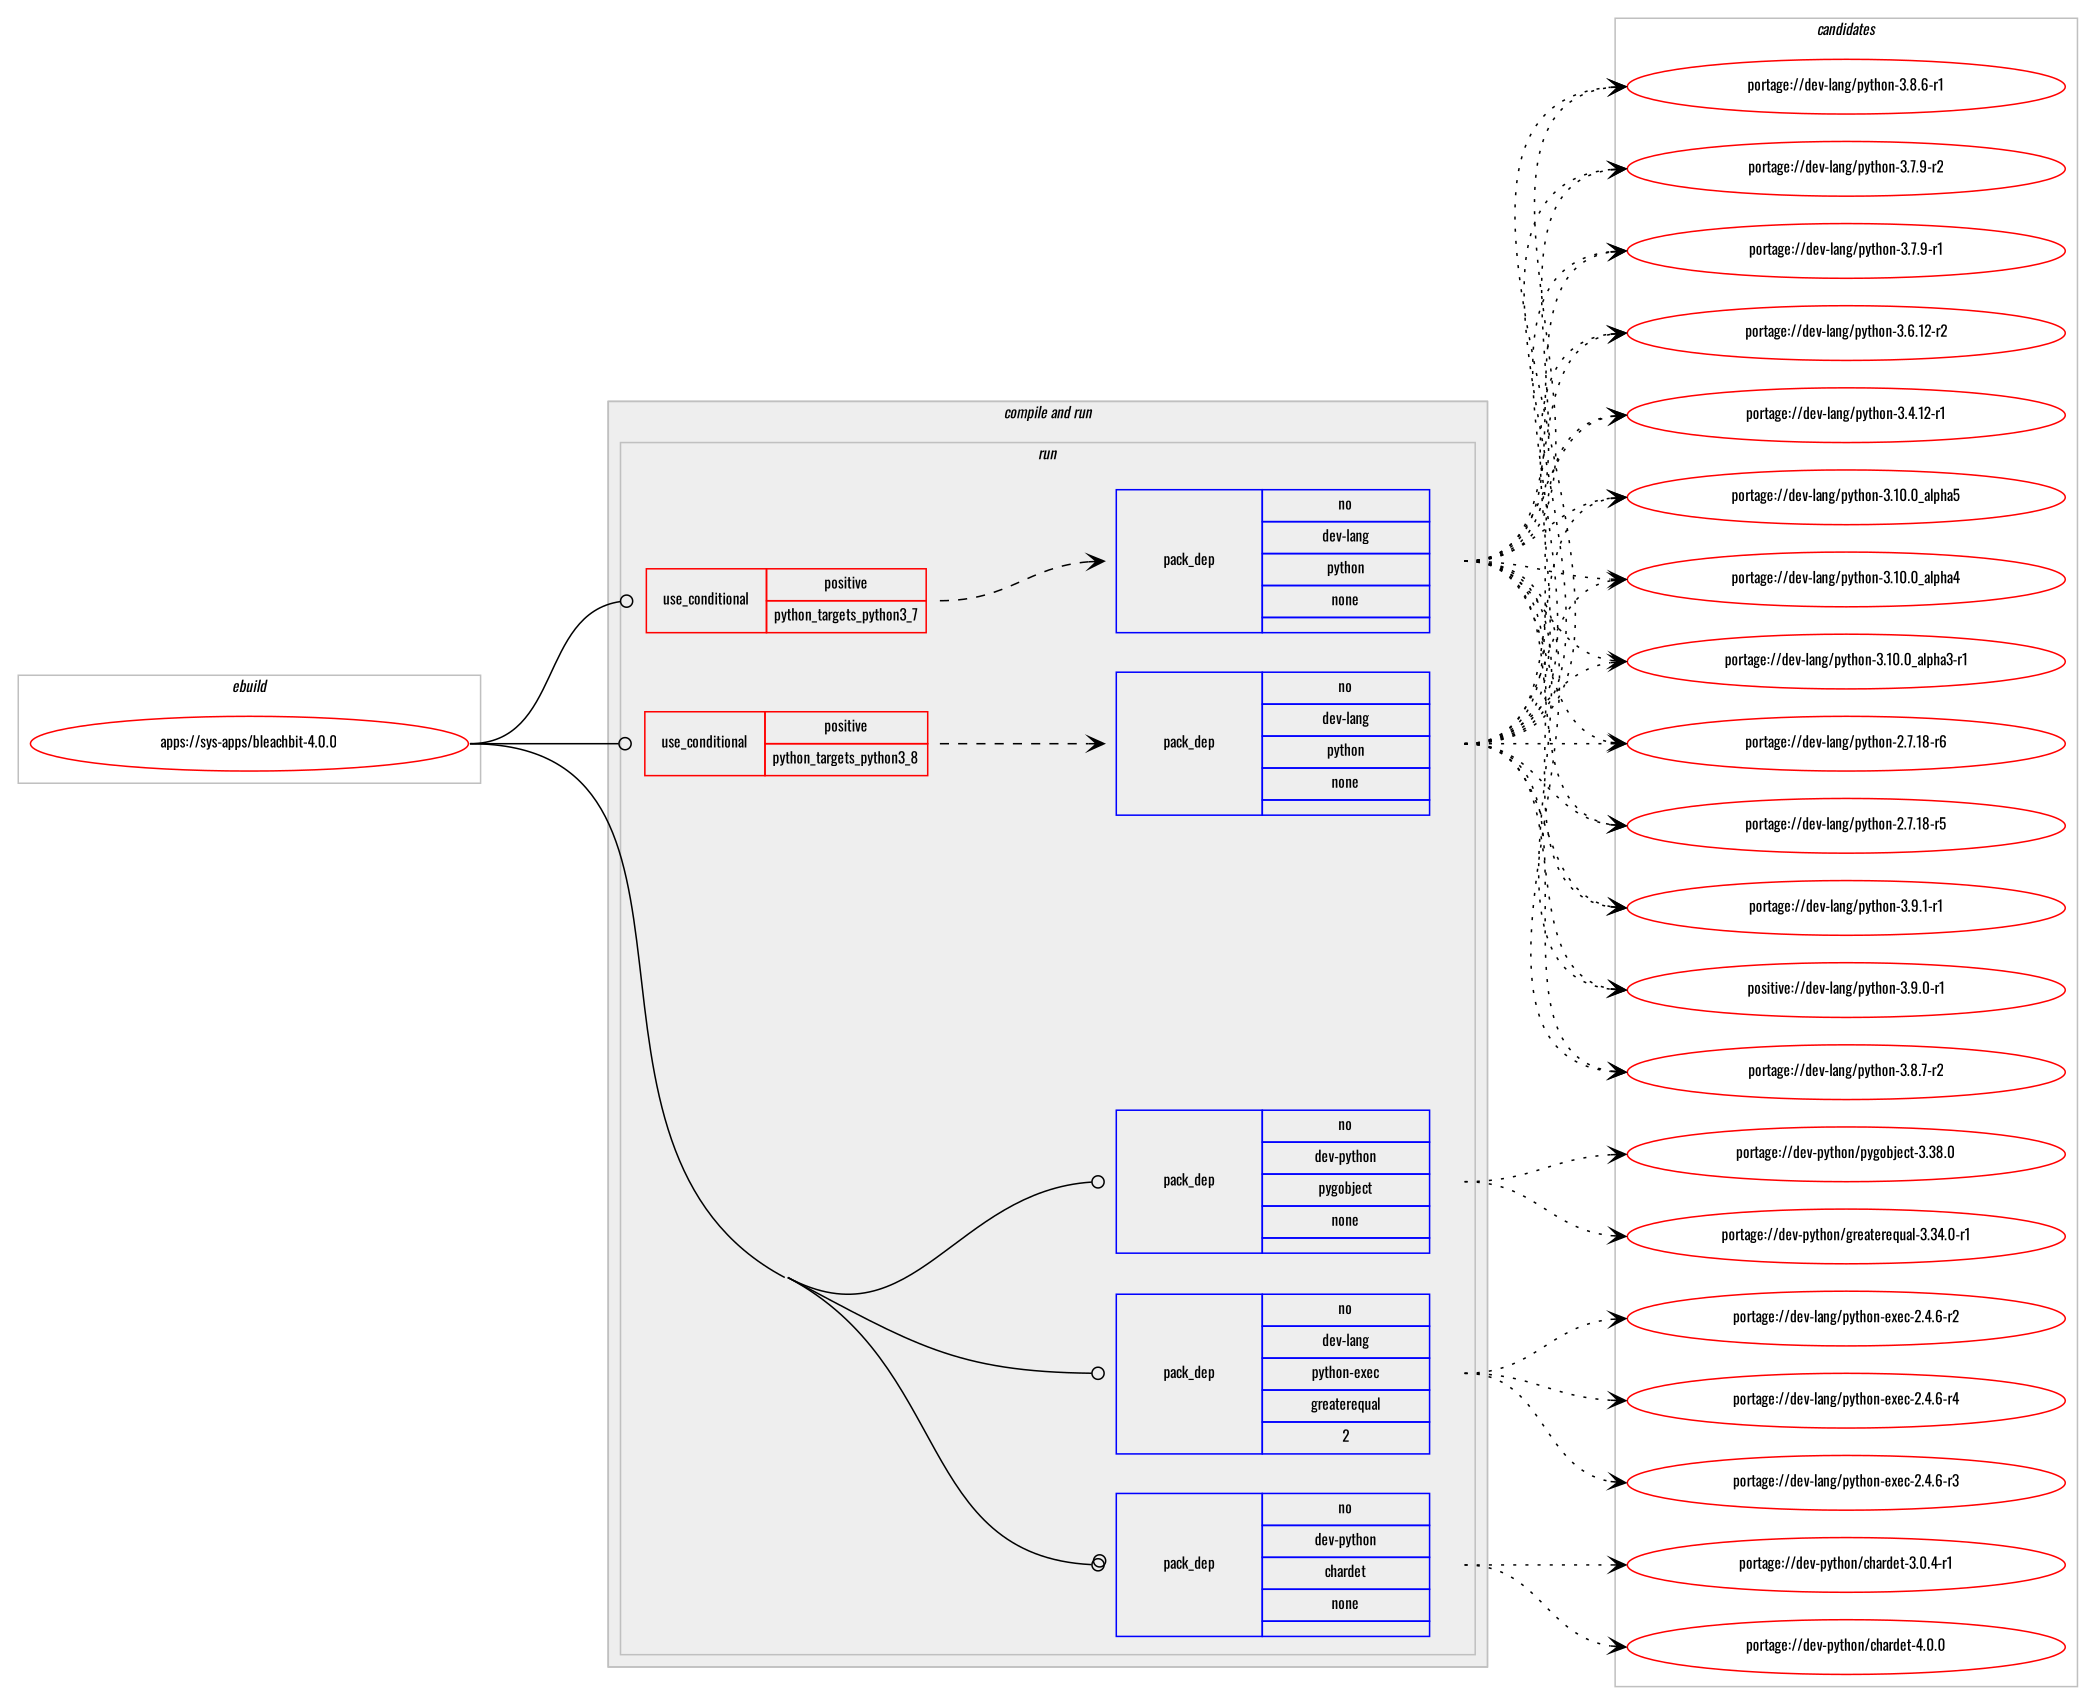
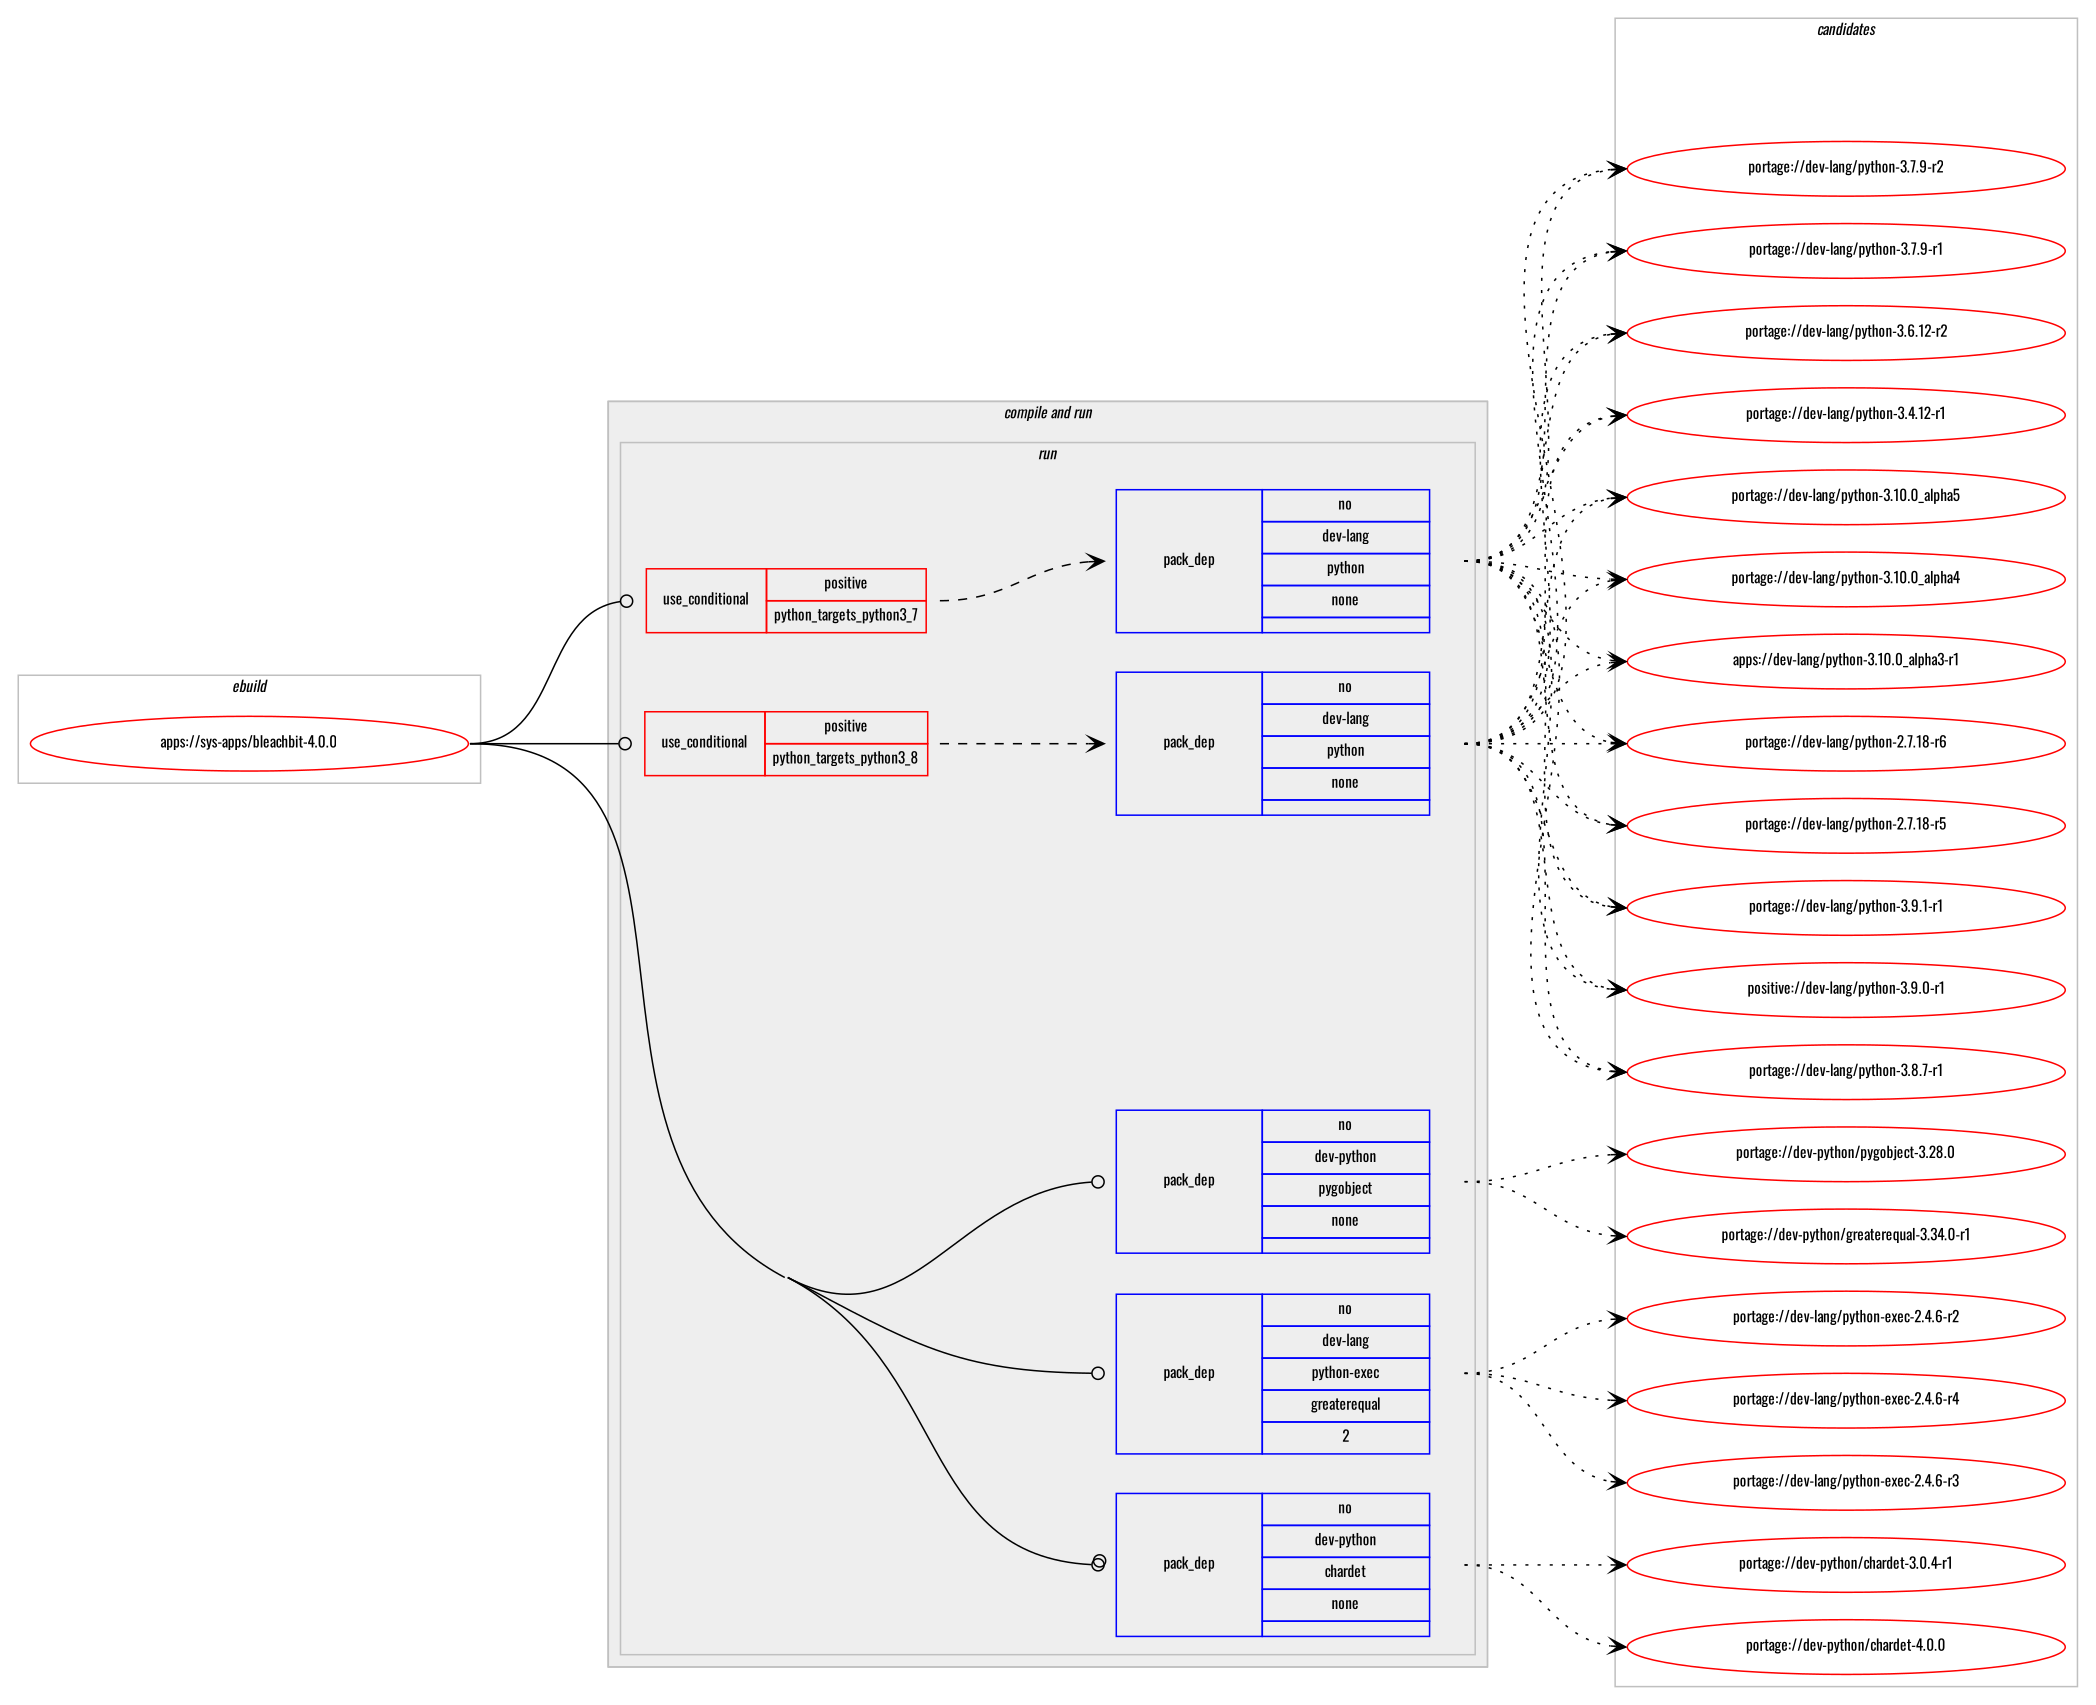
node "portage://dev-lang/python-3.8.6-r1": removed
node "portage://dev-lang/python-3.10.0_alpha3-r1": label "portage://dev-lang/python-3.10.0_alpha3-r1" -> "apps://dev-lang/python-3.10.0_alpha3-r1"
node "portage://dev-lang/python-3.8.7-r2": label "portage://dev-lang/python-3.8.7-r2" -> "portage://dev-lang/python-3.8.7-r1"
node "portage://dev-python/pygobject-3.38.0": label "portage://dev-python/pygobject-3.38.0" -> "portage://dev-python/pygobject-3.28.0"
